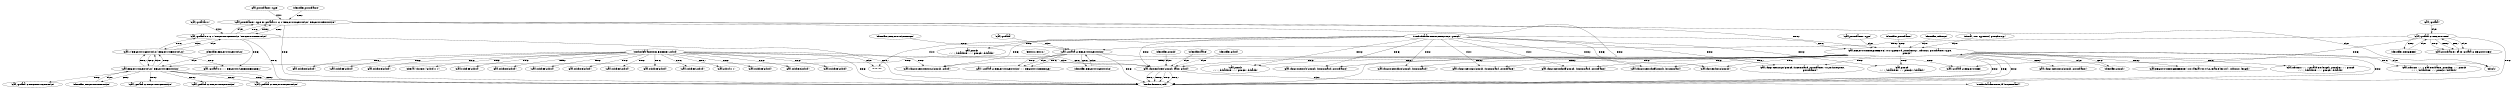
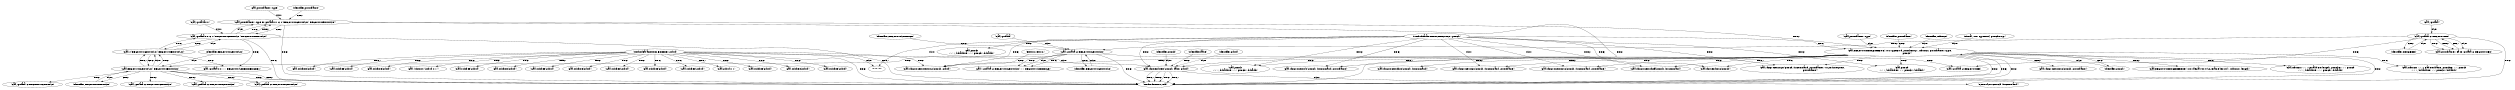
edge "(Call,*p_data++ & ~(RFCOMM_CR_MASK | RFCOMM_EA_MASK))" -> "(Call,~(RFCOMM_CR_MASK | RFCOMM_EA_MASK))": label "AST: " -> "CFG: "
edge "(MethodParameterIn,tRFC_MCB* p_mcb)" -> "(Call,rfc_process_fcon(p_mcb, is_command))": removed, label "DDG:"
edge "(Identifier,false)" -> "(Call,rfc_send_test(p_mcb, false, p_buf))": label "AST: " -> "DDG: "
edge "(Return,return;)" -> "(Call,rfc_send_test(p_mcb, false, p_buf))": now "(Return,return;)" -> "(Call,rfc_process_test_rsp(p_mcb, p_buf))"
node "(Literal,(uint8_t*)(p_buf + 1))": label "(Literal,(uint8_t*)(p_buf + 1))" -> "(Call,(uint8_t*)(p_buf + 1))"
node "(Call,rfc_process_fcoff(p_mcb, is_command, p_rx_frame))": label "(Call,rfc_process_fcoff(p_mcb, is_command, p_rx_frame))" -> "(Call,rfc_process_msc(p_mcb, is_command, p_rx_frame))"
node "(Block,)": removed
node "(MethodParameterIn,if (is_command))": label "(MethodParameterIn,if (is_command))" -> "(ControlStructure,if (is_command))"
